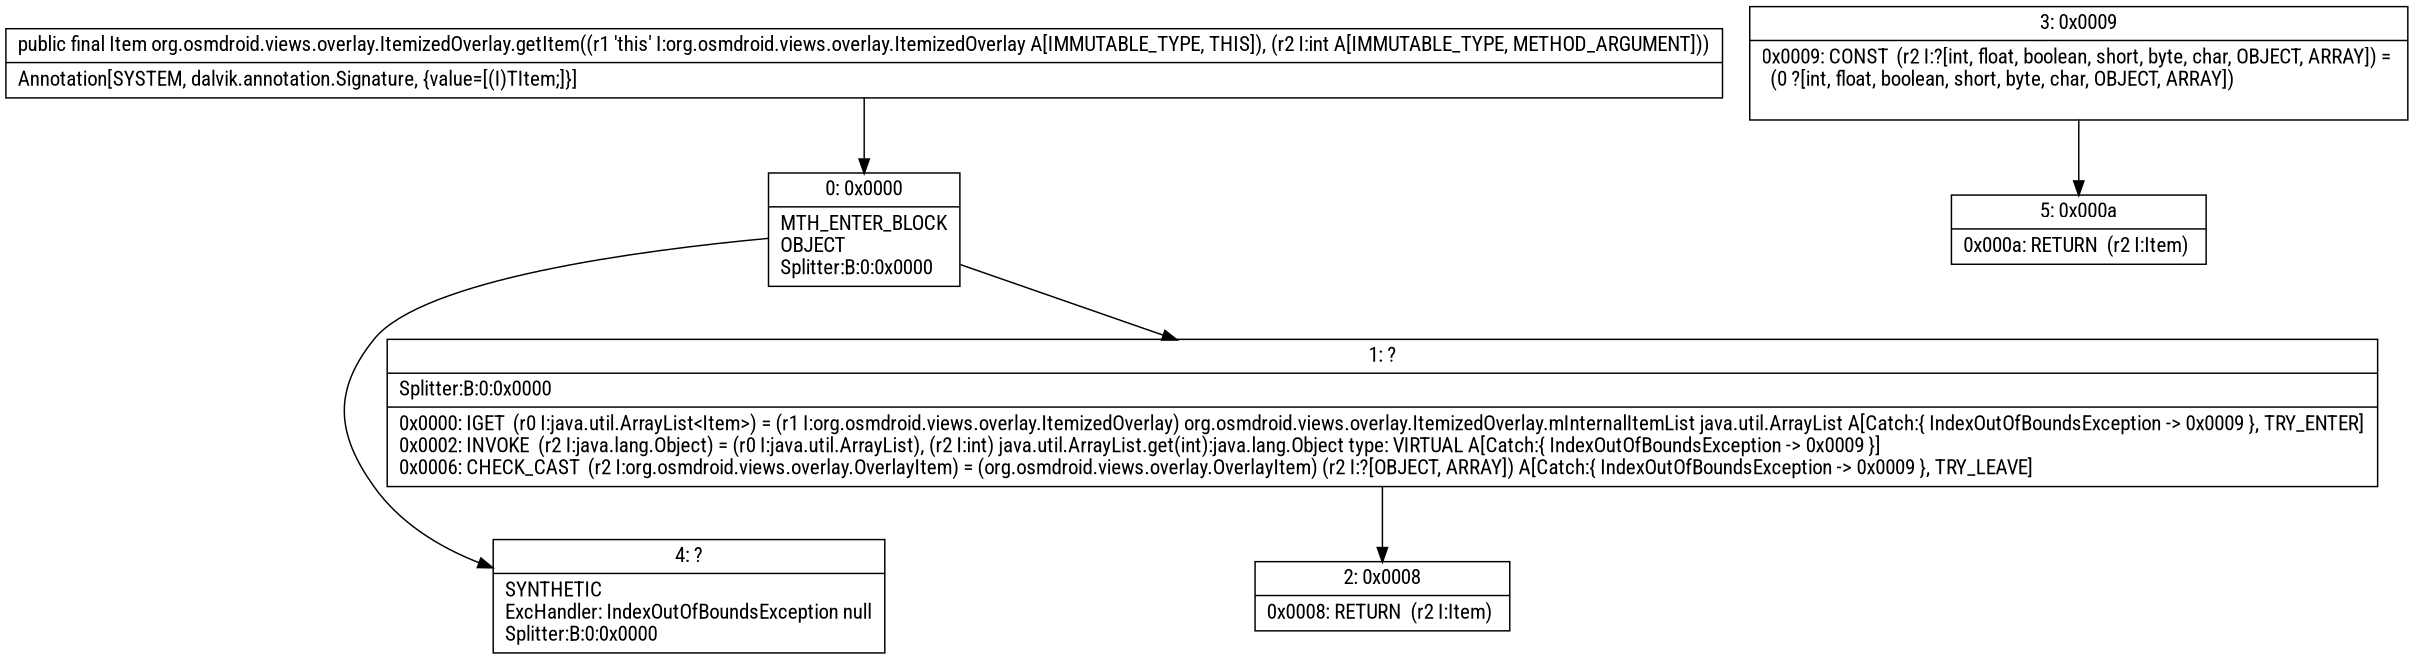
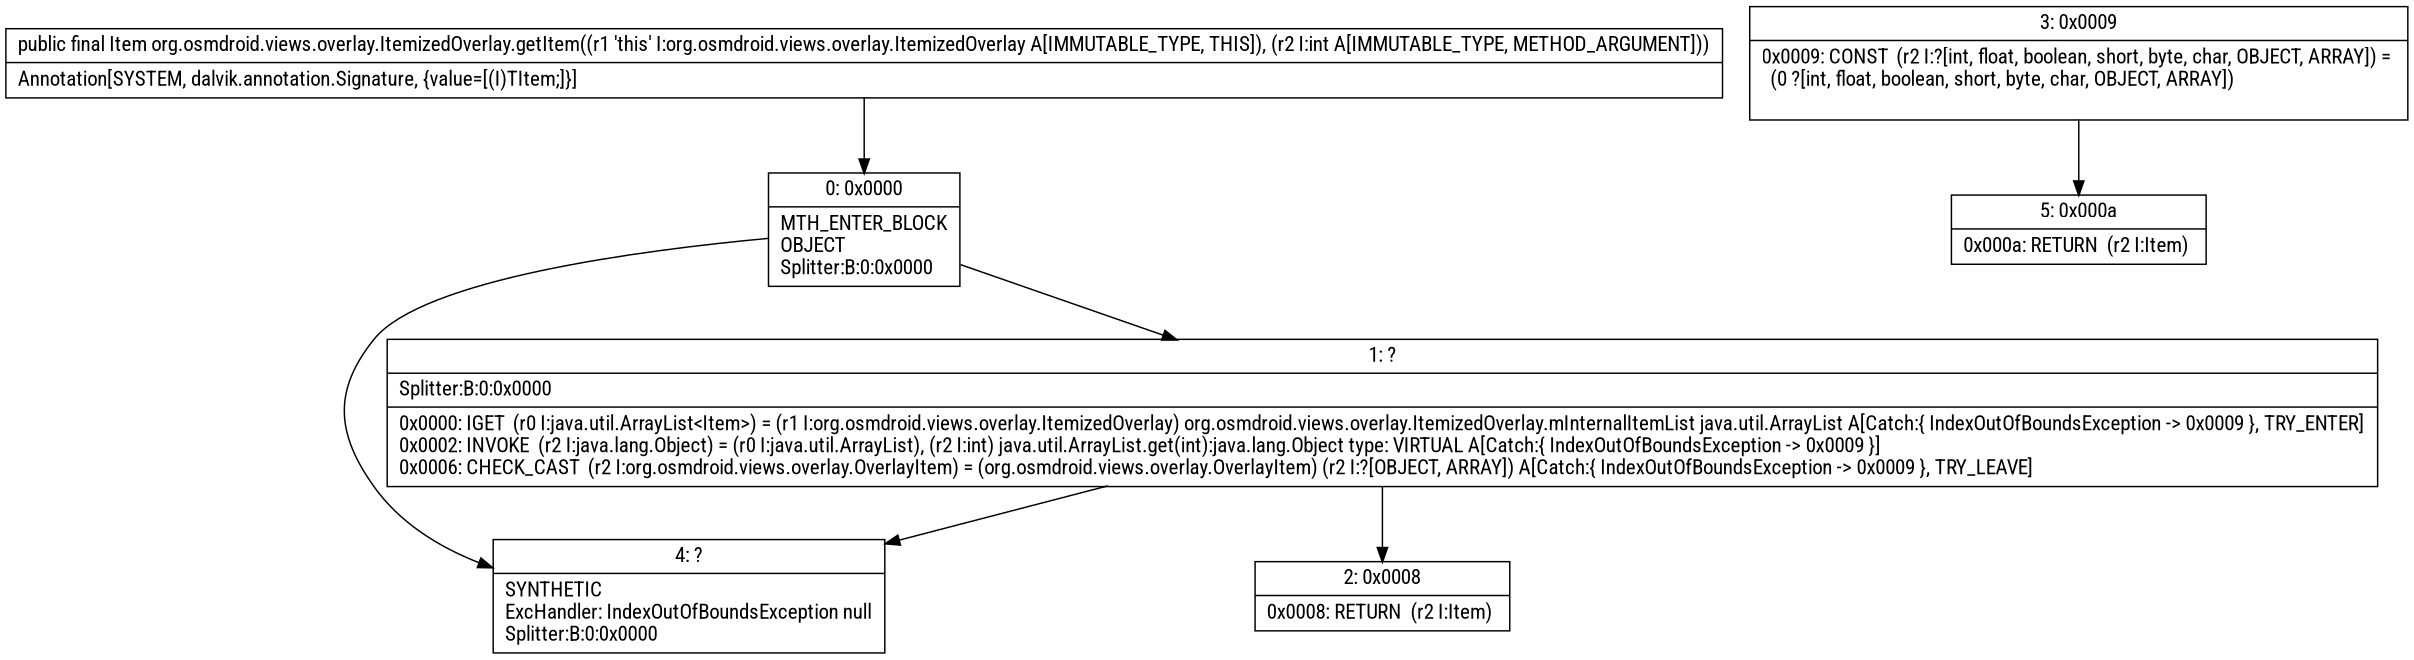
edge "1: ?" -> "4: ?": added
